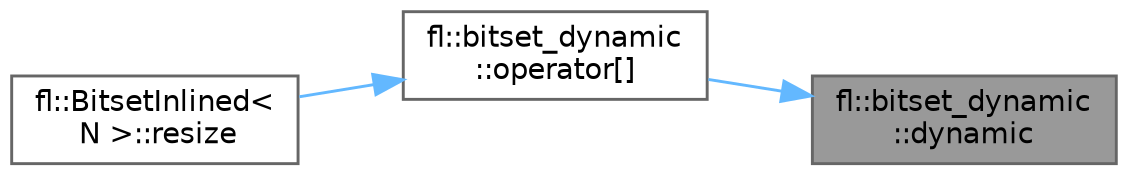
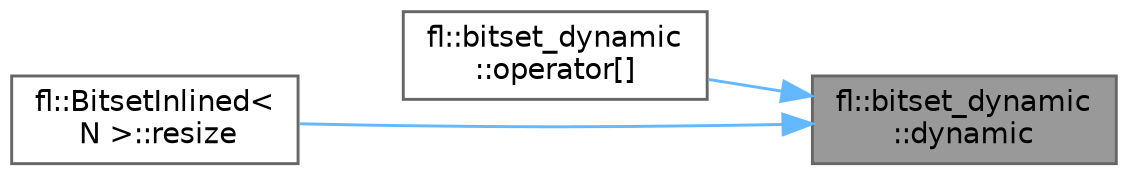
edge "fl::BitsetInlined< N >::resize" -> "fl::bitset_dynamic ::operator[]": now "fl::BitsetInlined< N >::resize" -> "fl::bitset_dynamic ::dynamic"
